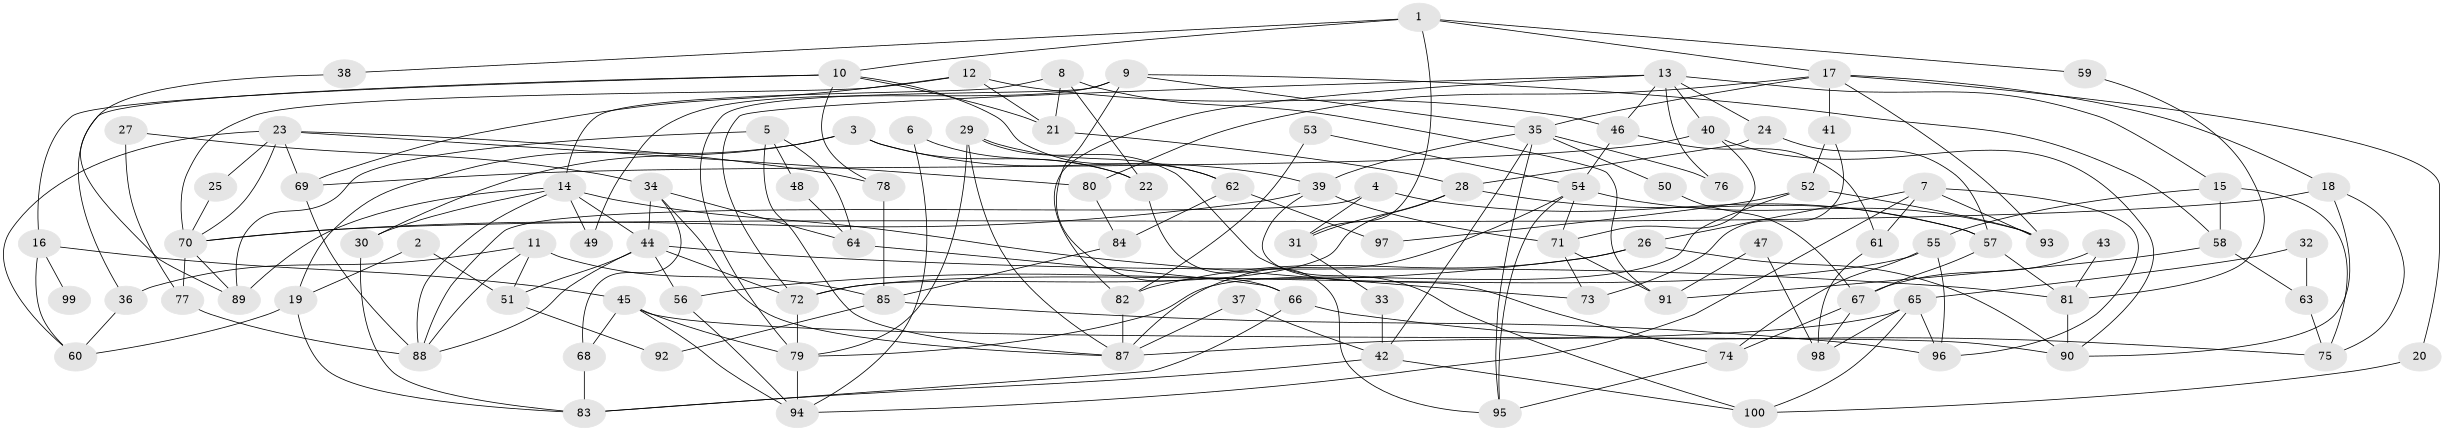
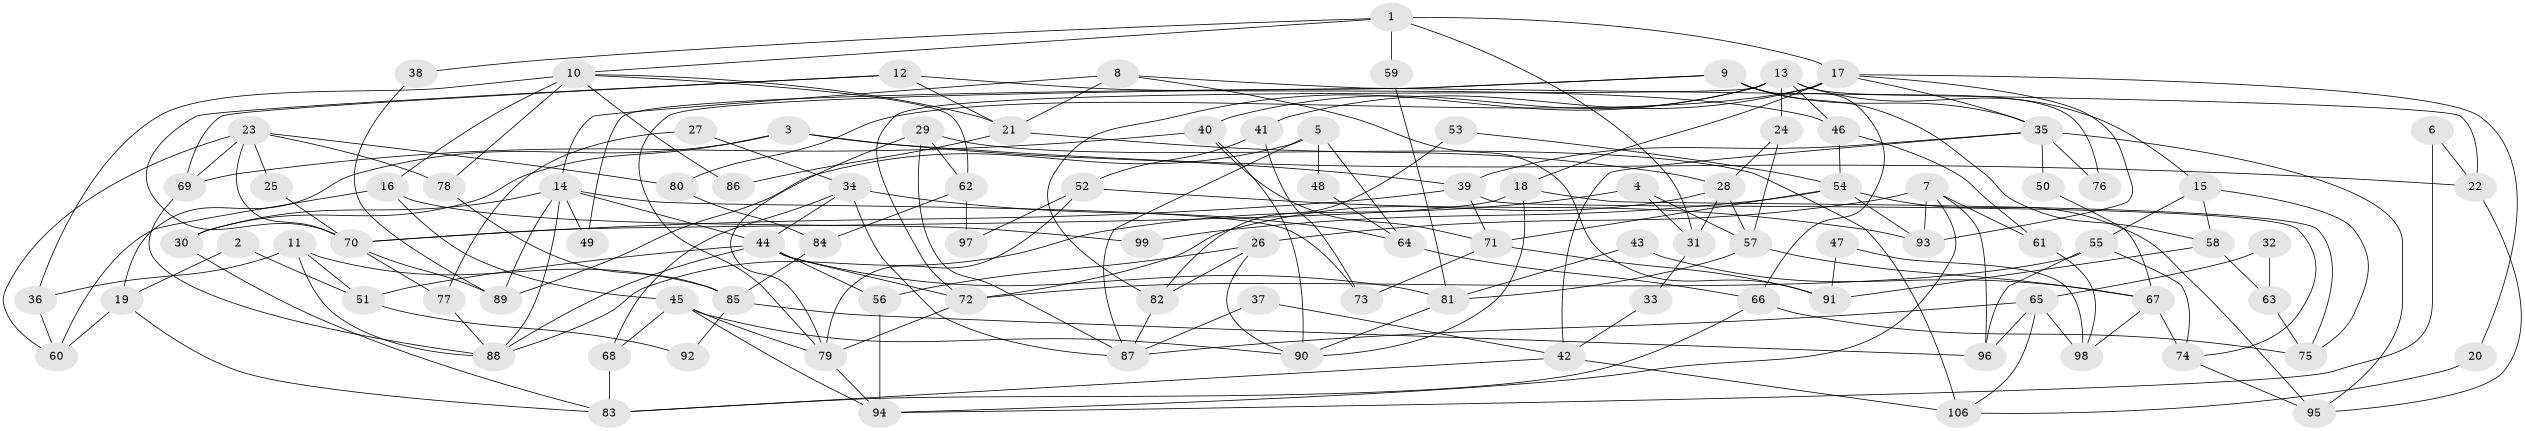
node "86": added
edge "54" -- "87": now "54" -- "99"
node "100": label "100" -> "106"
